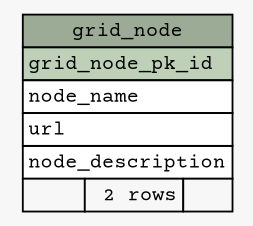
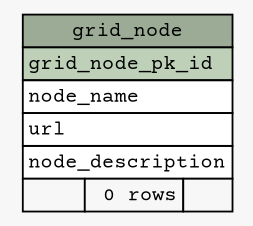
node "grid_node": text "2 rows" -> "0 rows"
